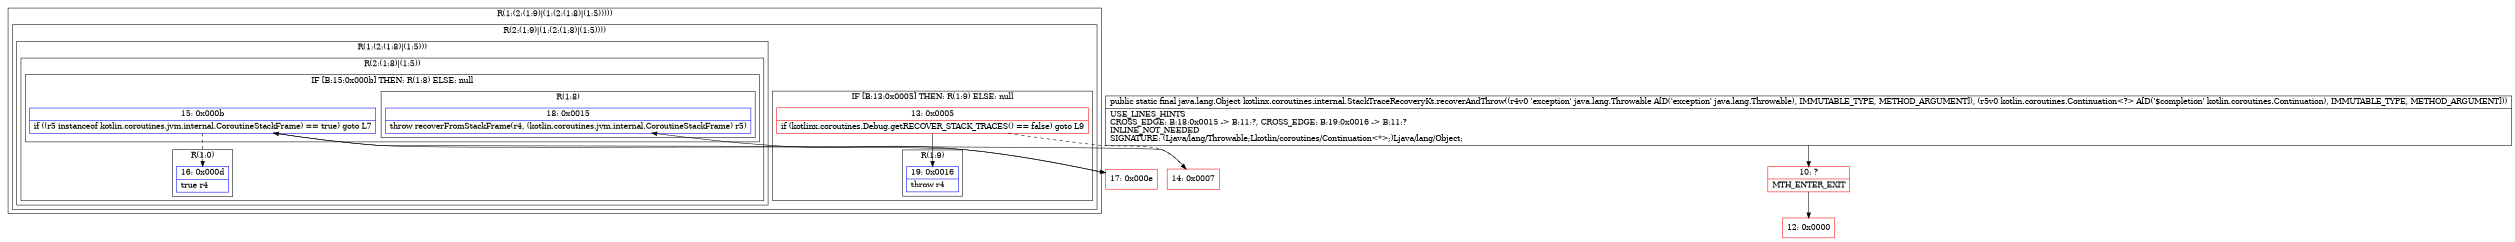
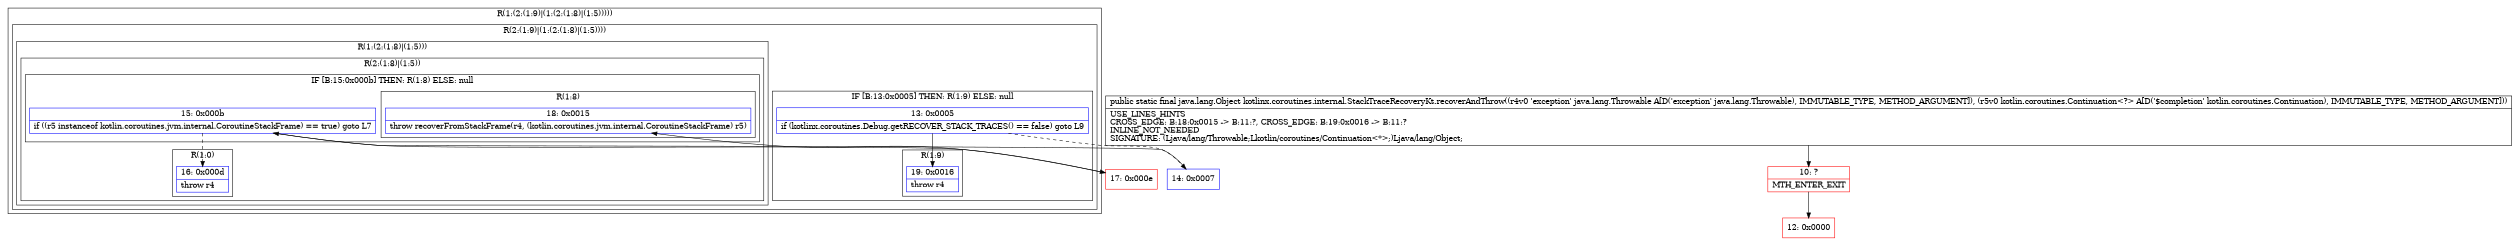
node "13: 0x0005": color red -> blue
node "14: 0x0007": color red -> blue
node "16: 0x000d": text "true r4" -> "throw r4"
